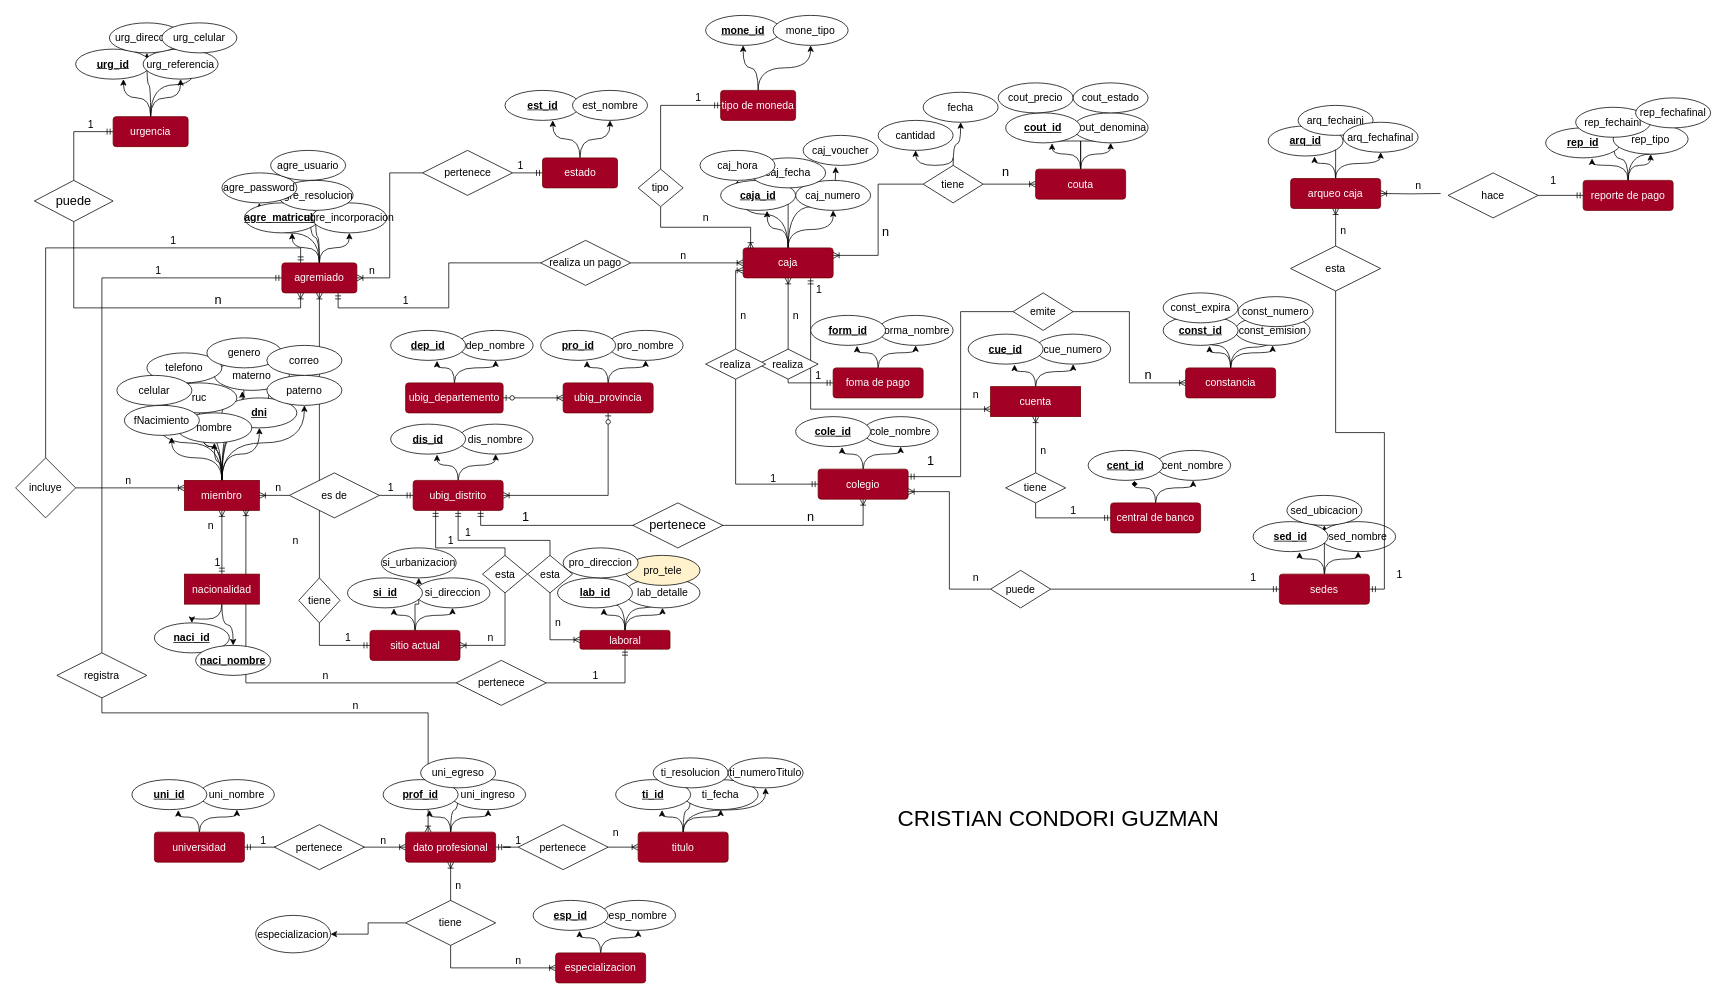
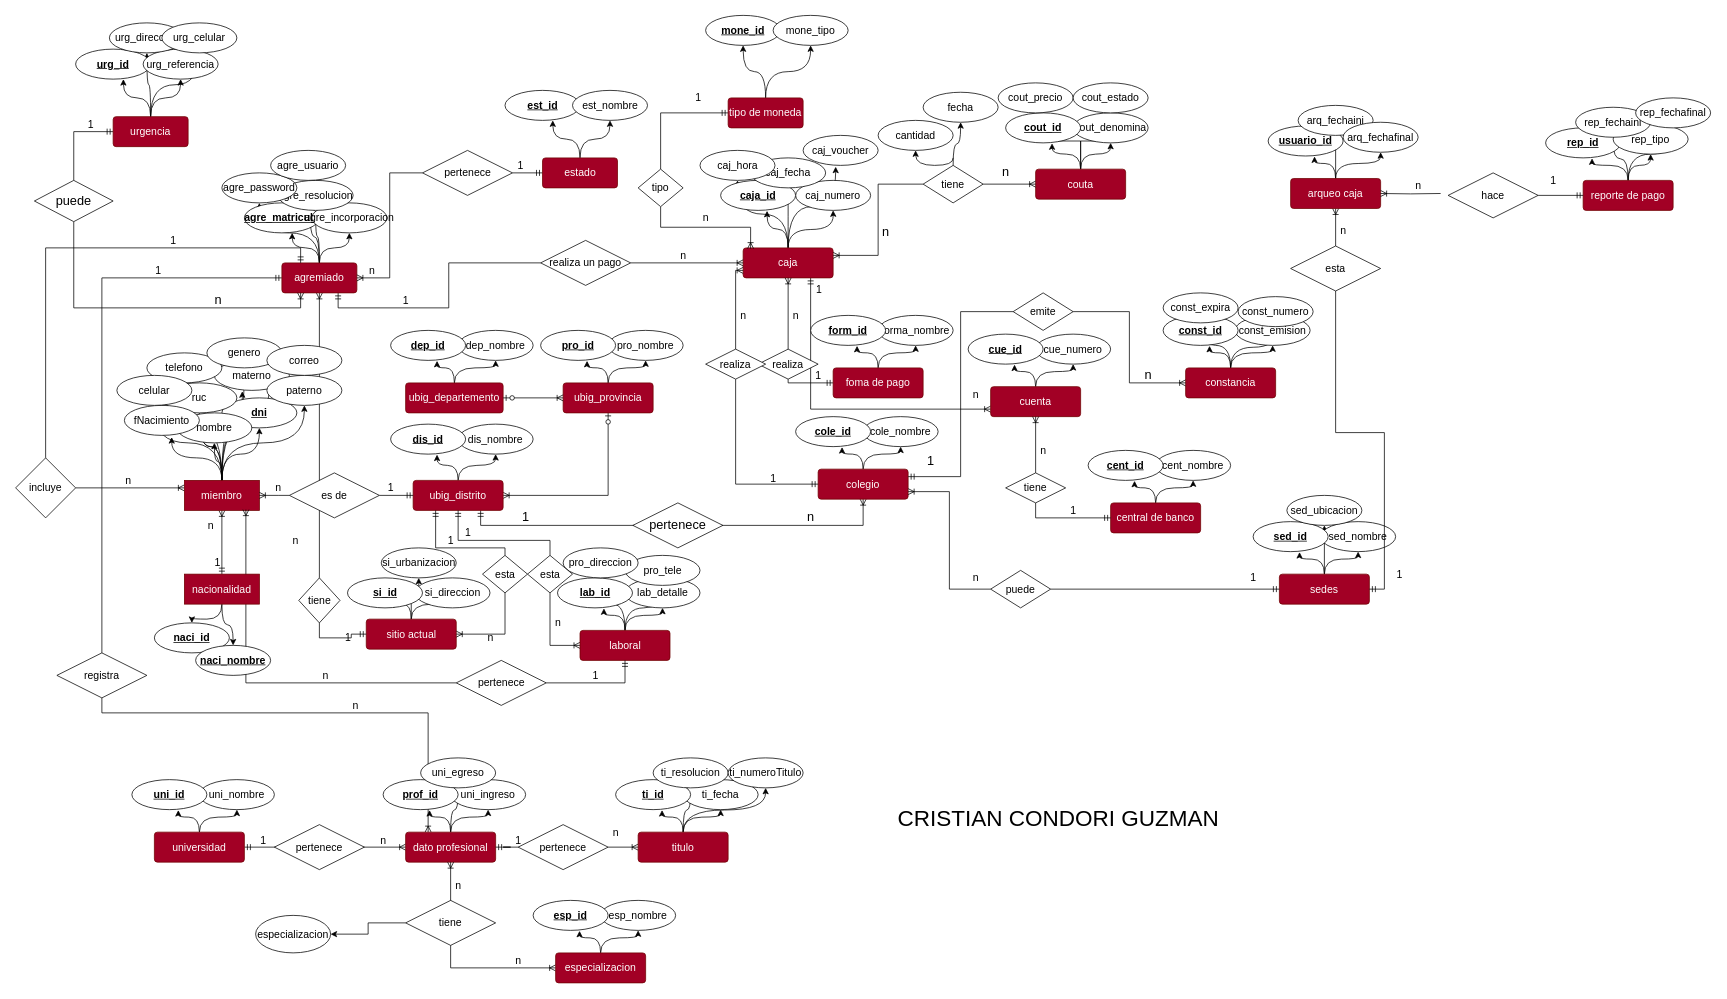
node "tipo de moneda": moved (758, 105) -> (765, 113)
node "arq_id": label "arq_id" -> "usuario_id"
node "cuenta": shape rectangle -> rounded rectangle
edge "central de banco" -> "cent_id": arrowhead diamond -> classic
node "pro_tele": fillcolor #fff2cc -> #ffffff
node "laboral": size 90x19 -> 90x30
node "sitio actual": moved (415, 645) -> (411, 634)
